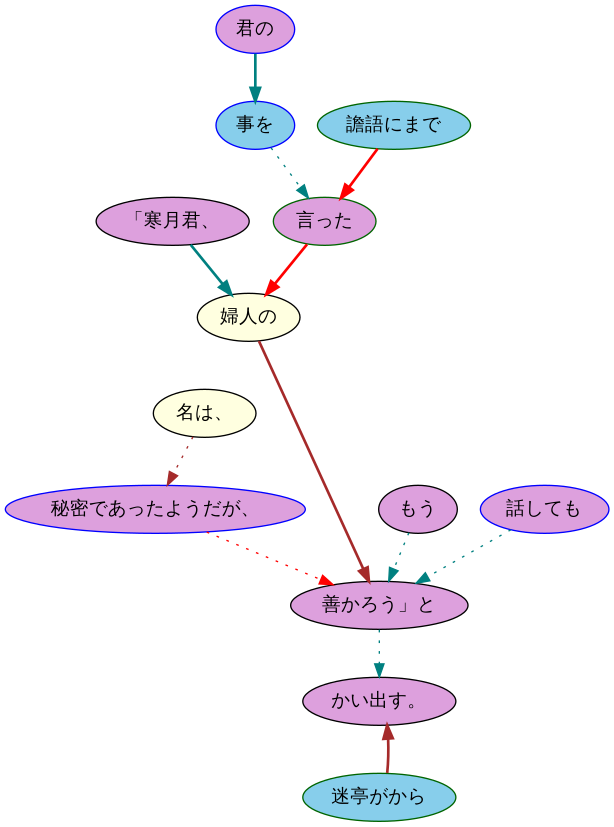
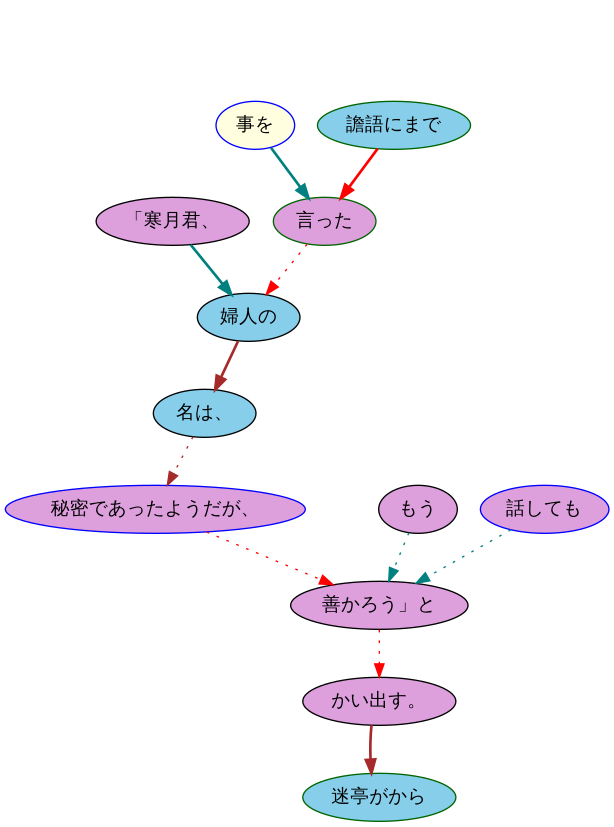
node "君の": removed
node "事を": fillcolor skyblue -> lightyellow
edge "事を" -> "言った": style dotted -> bold
edge "言った" -> "婦人の": style bold -> dotted
node "婦人の": fillcolor lightyellow -> skyblue
node "名は、": fillcolor lightyellow -> skyblue
edge "婦人の" -> "善かろう」と": now "婦人の" -> "名は、"
edge "善かろう」と" -> "かい出す。": color teal -> red
edge "迷亭がから" -> "かい出す。": reversed
